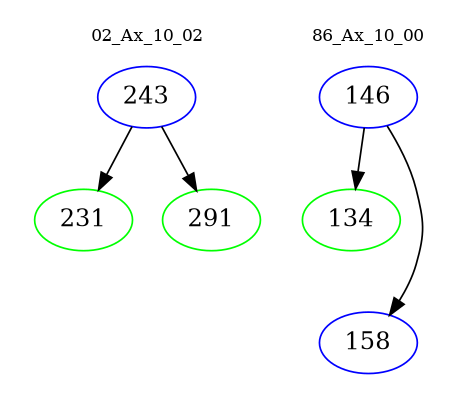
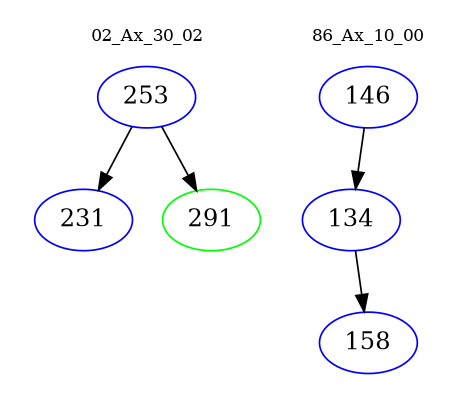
cluster "02_Ax_10_02": label "02_Ax_10_02" -> "02_Ax_30_02"
node "243": label "243" -> "253"
edge "146" -> "158": now "134" -> "158"
node "231": color green -> blue
node "134": color green -> blue
